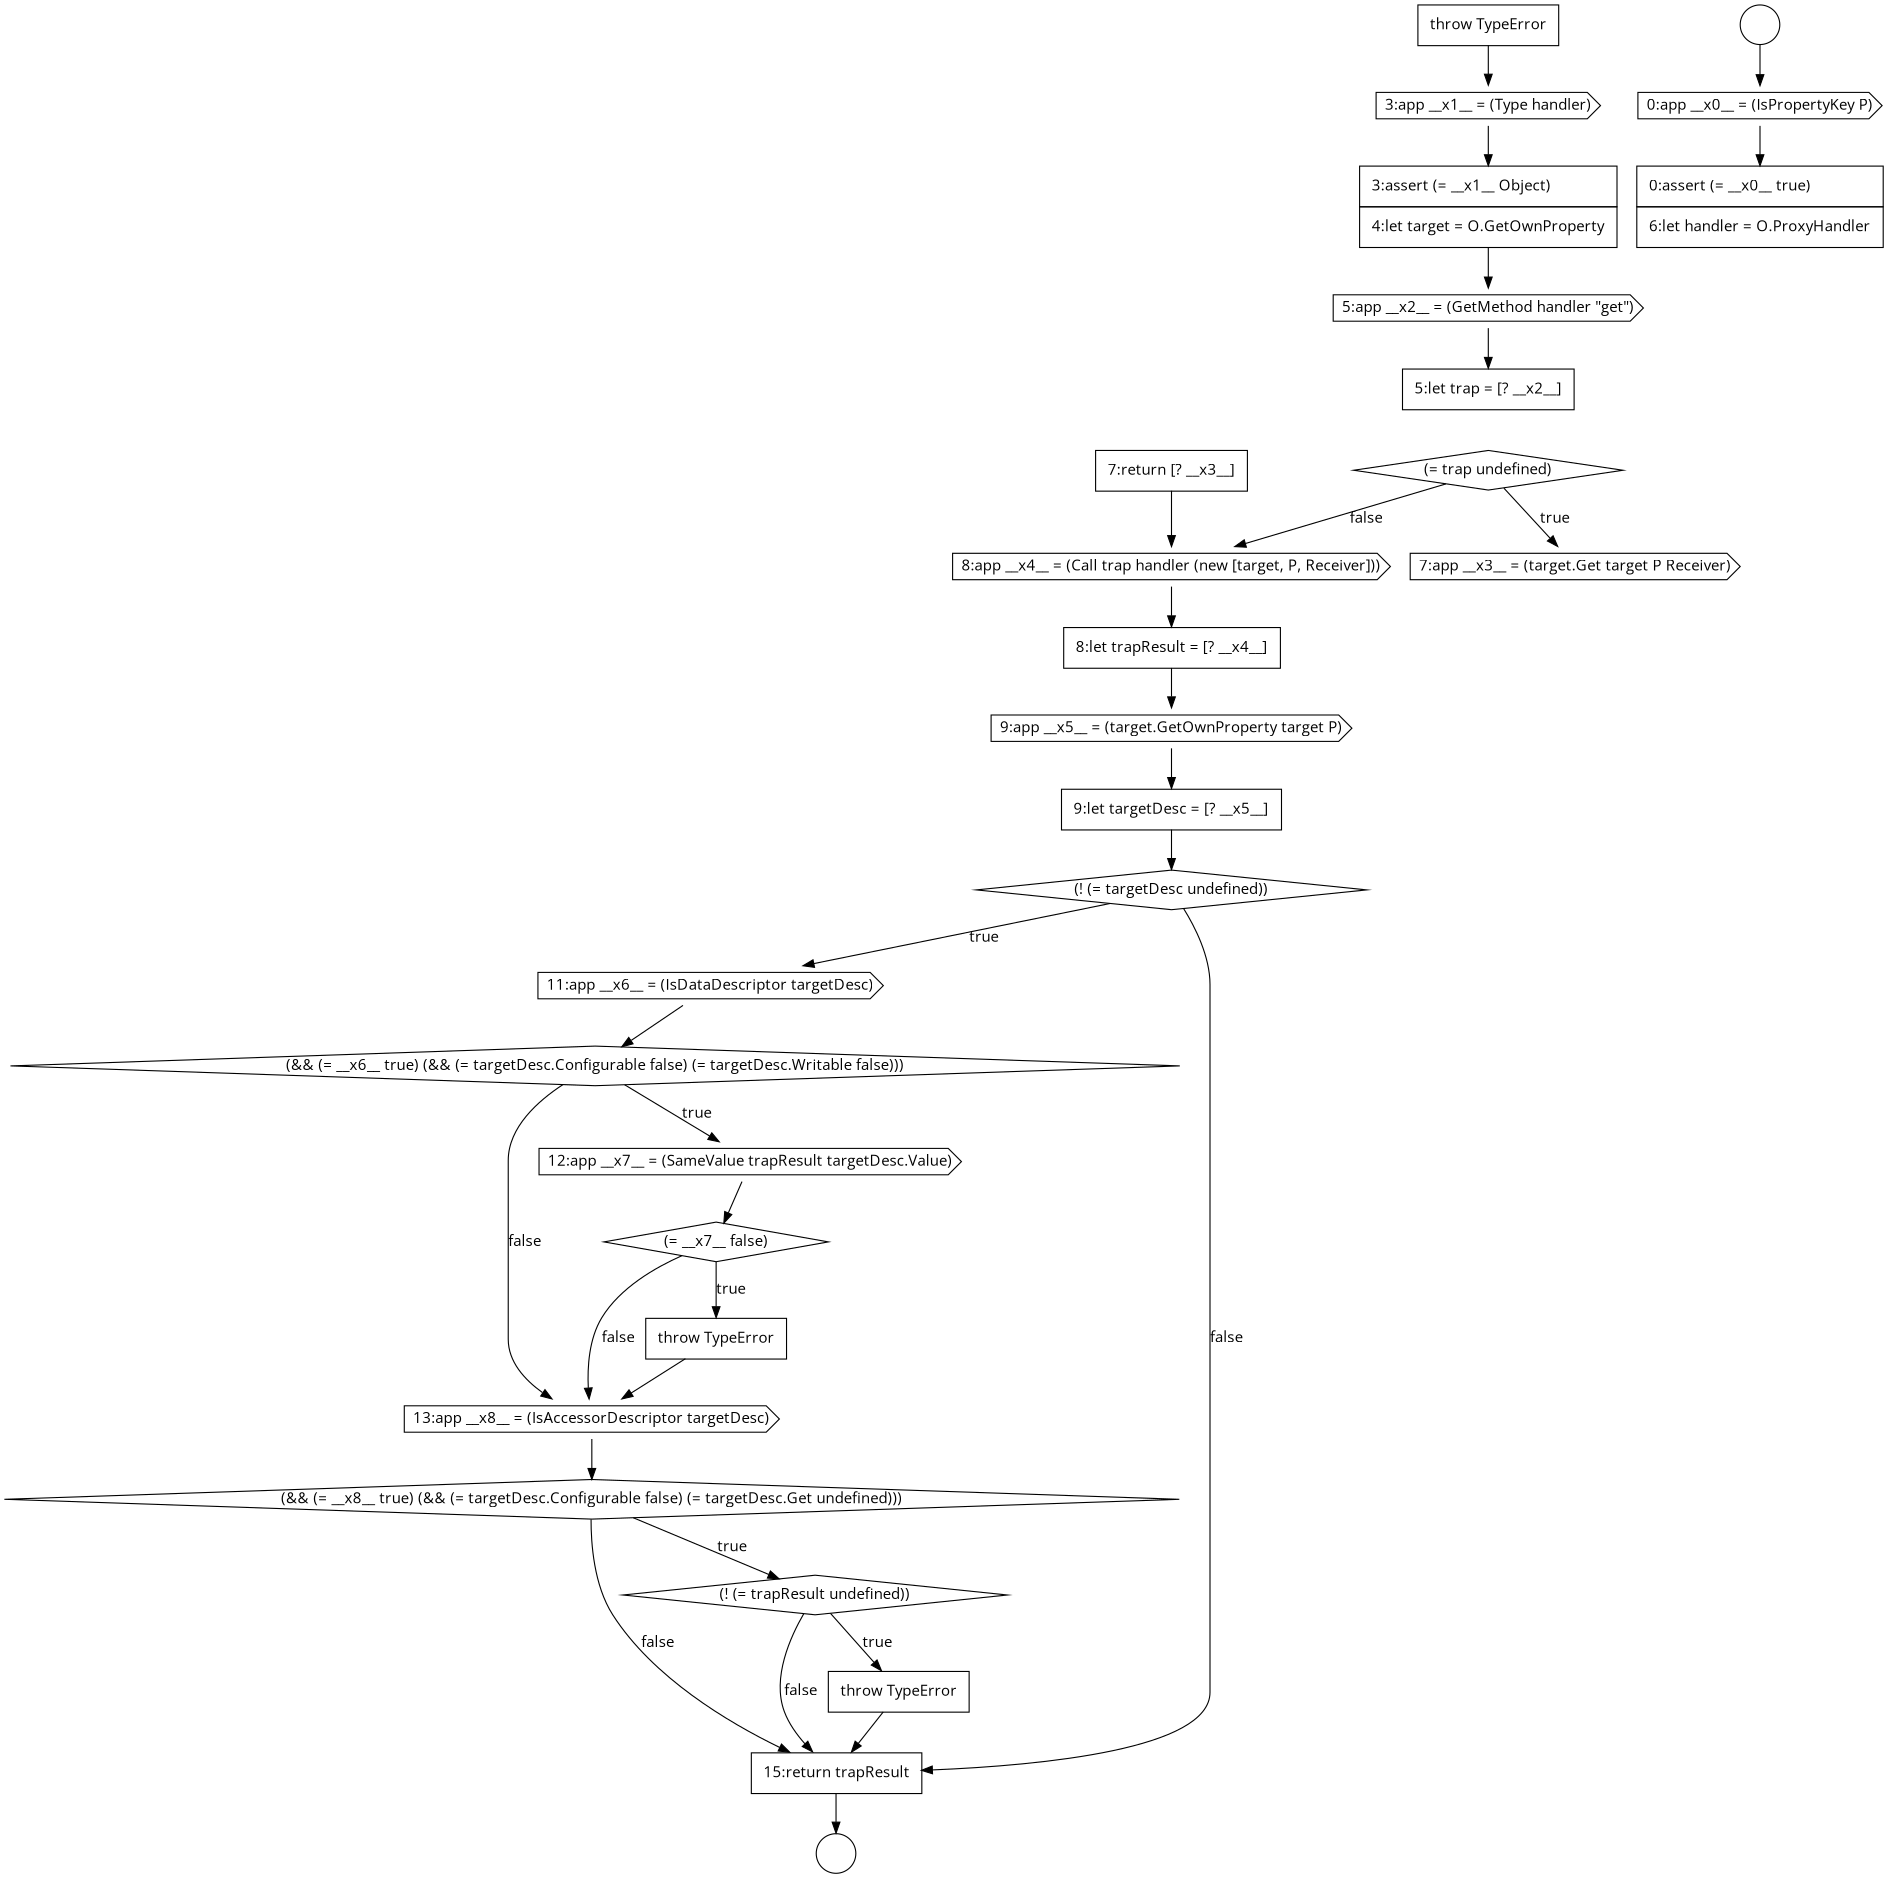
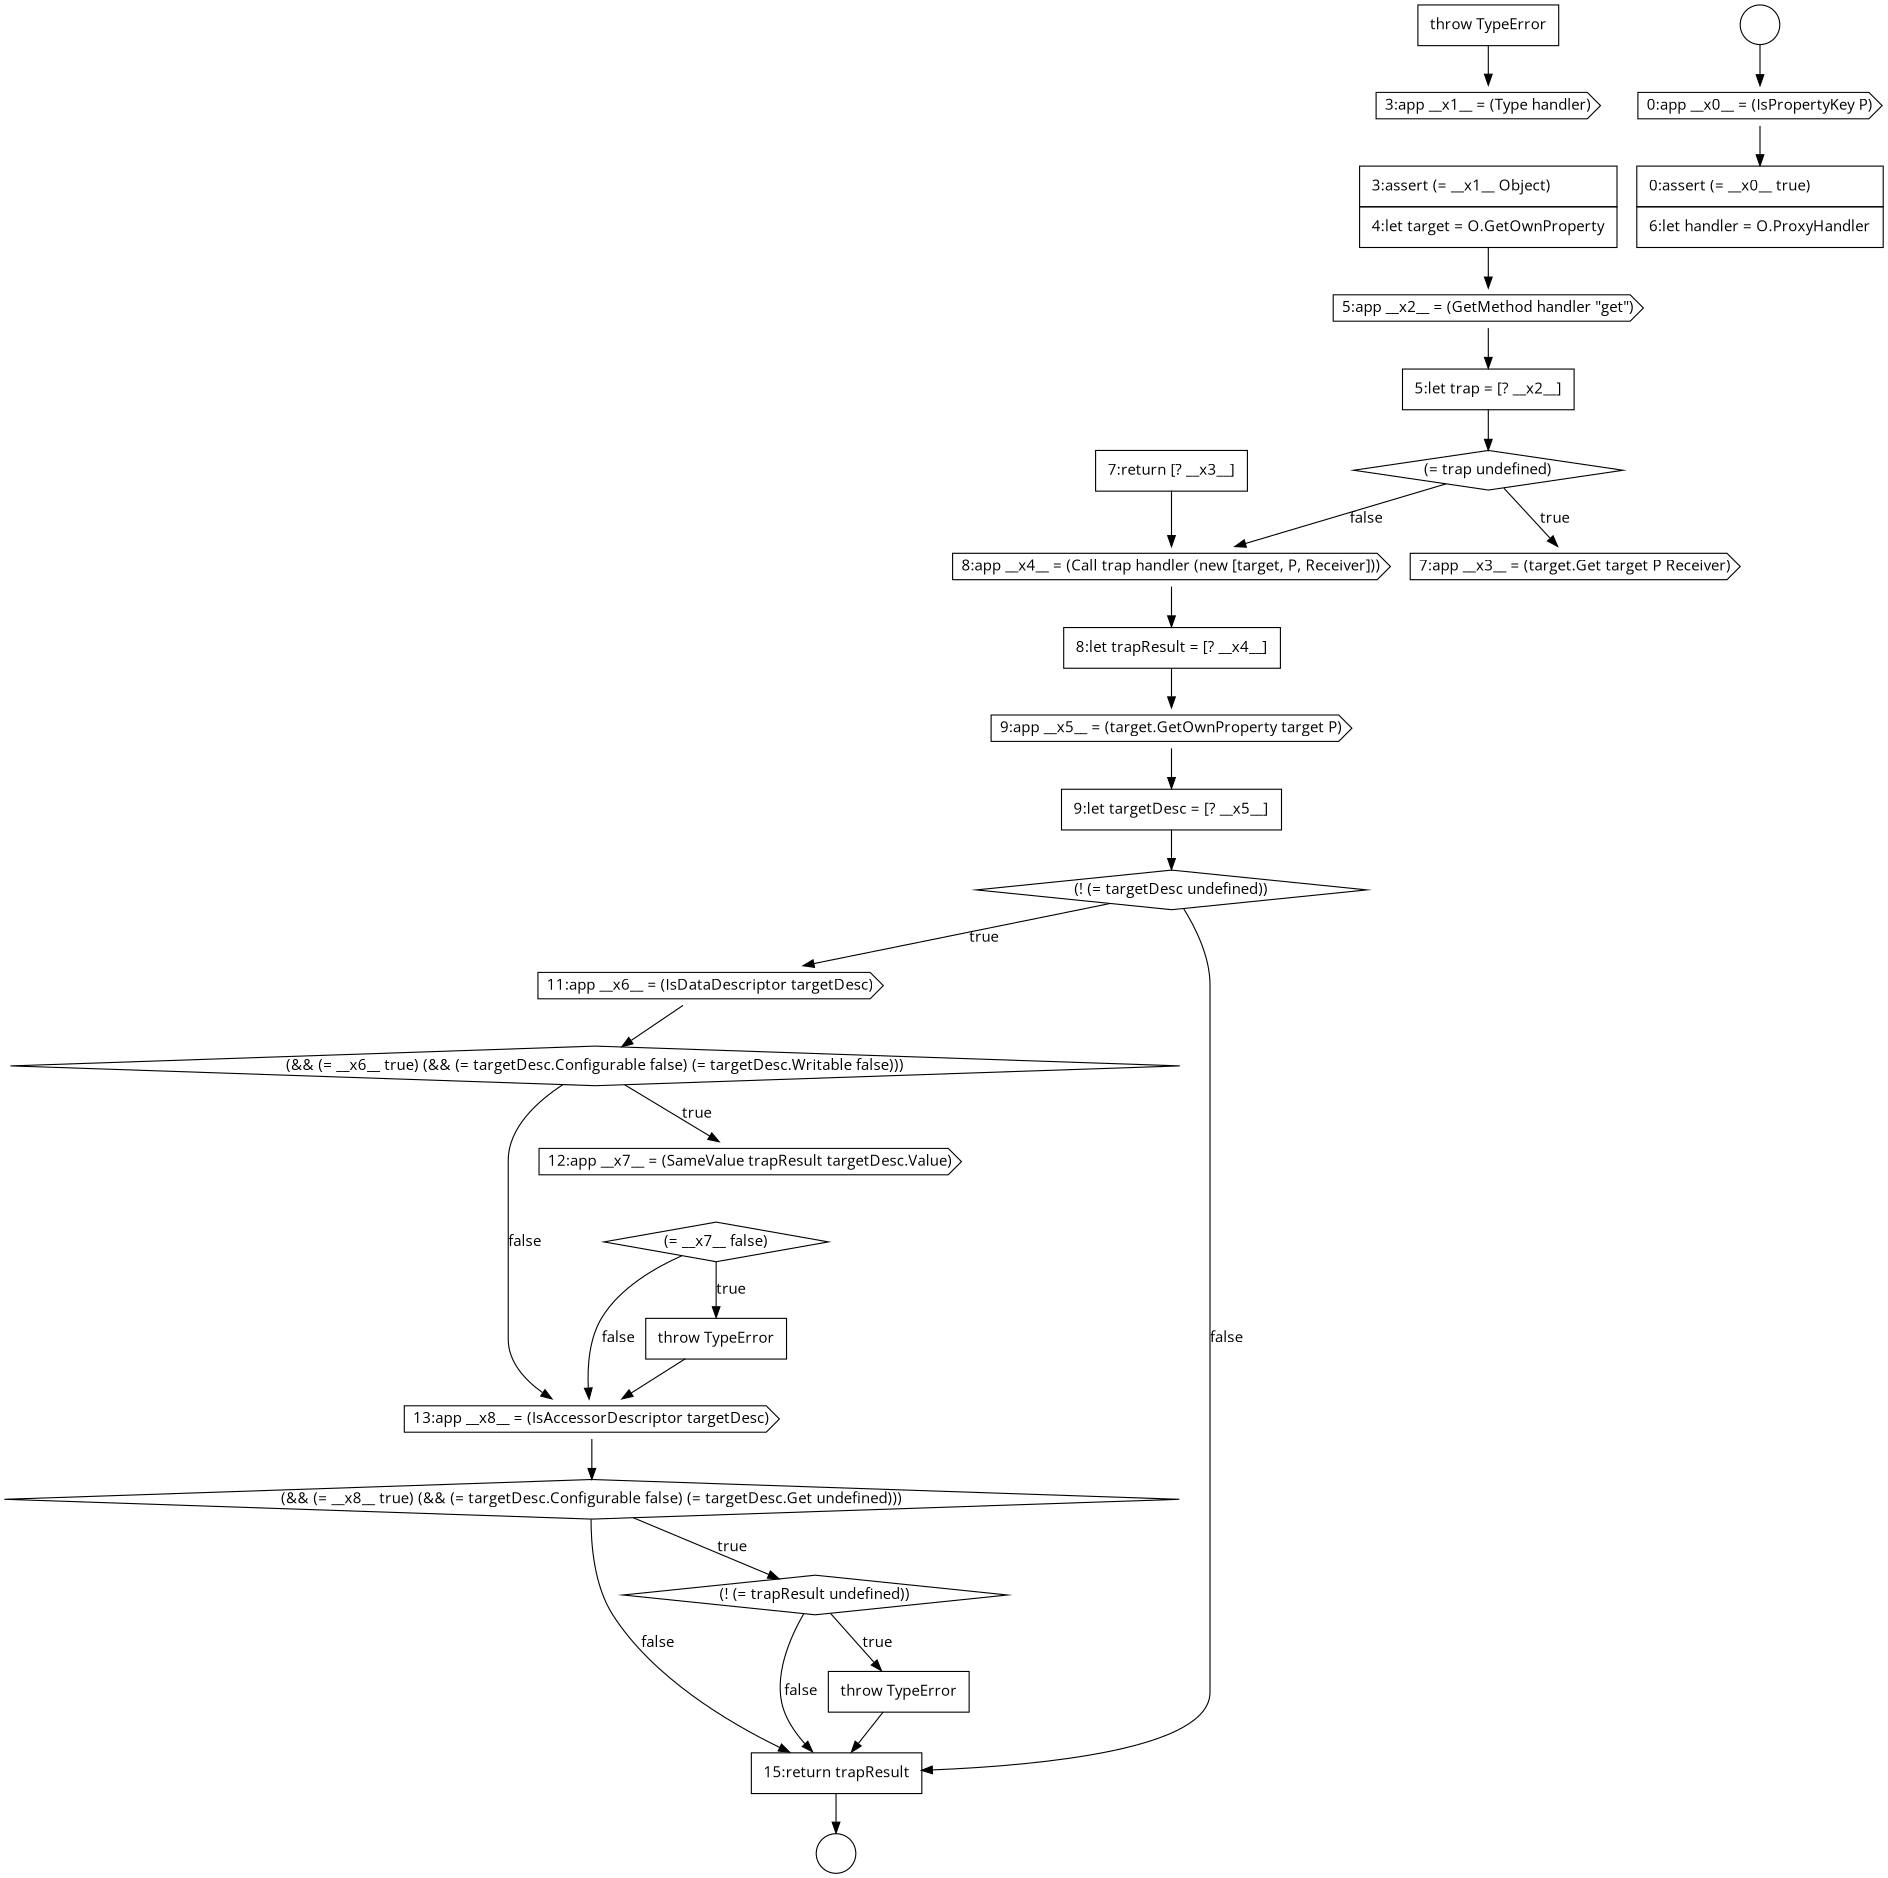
edge "3:app __x1__ = (Type handler)" -> "3:assert (= __x1__ Object)": removed
edge "5:let trap = [? __x2__]" -> "(= trap undefined)": added
edge "12:app __x7__ = (SameValue trapResult targetDesc.Value)" -> "(= __x7__ false)": removed
